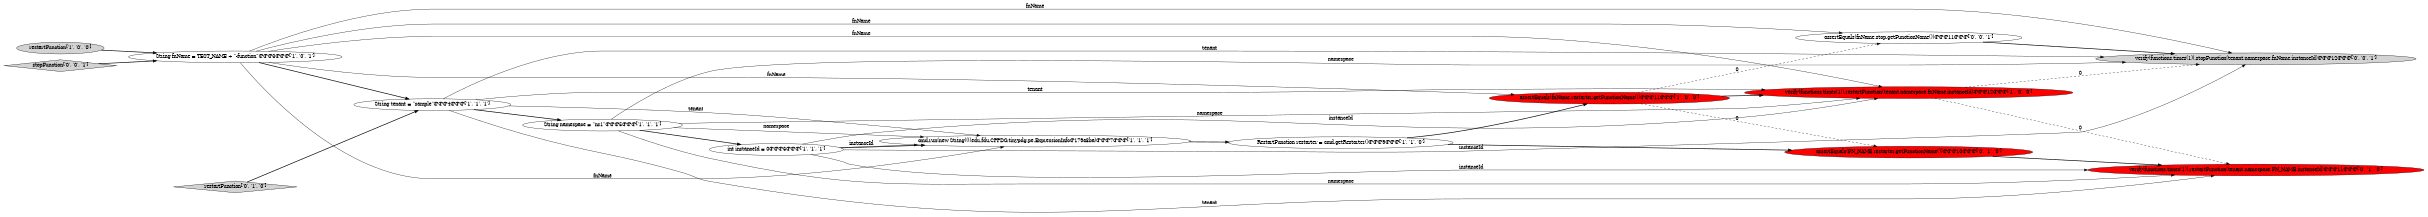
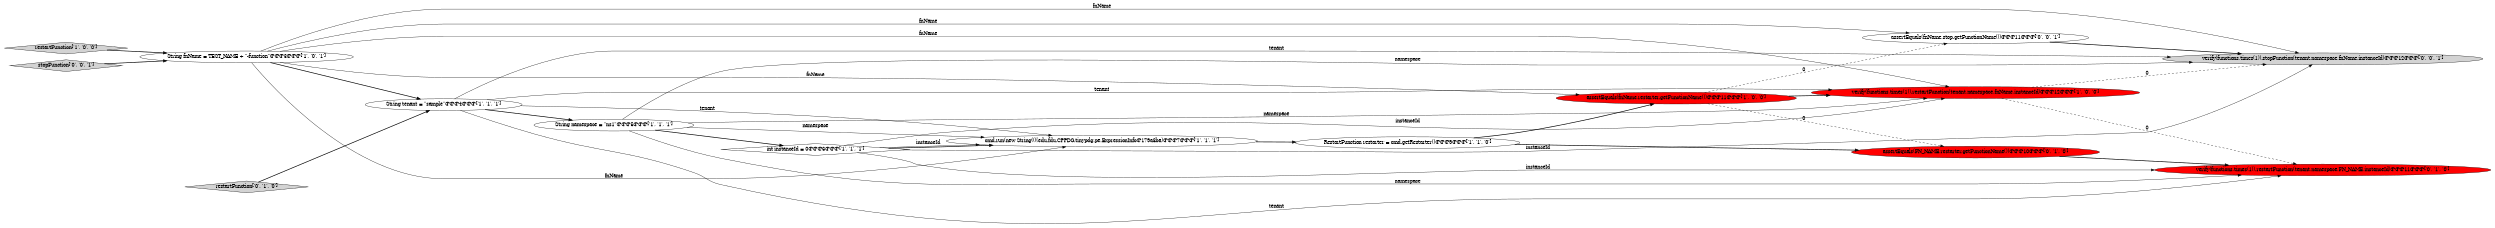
node "restartFunction['1', '0', '0']": shape ellipse -> diamond
node "int instanceId = 0@@@6@@@['1', '1', '1']": shape ellipse -> diamond
